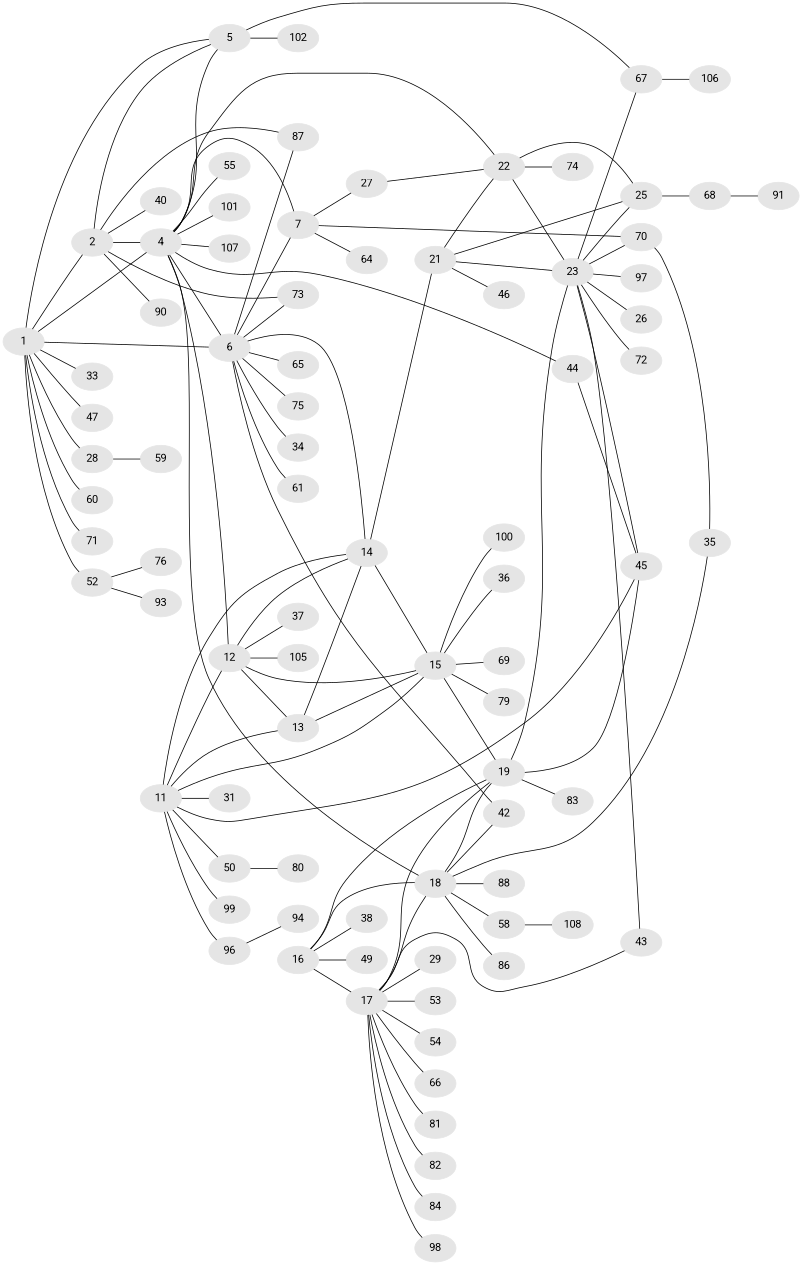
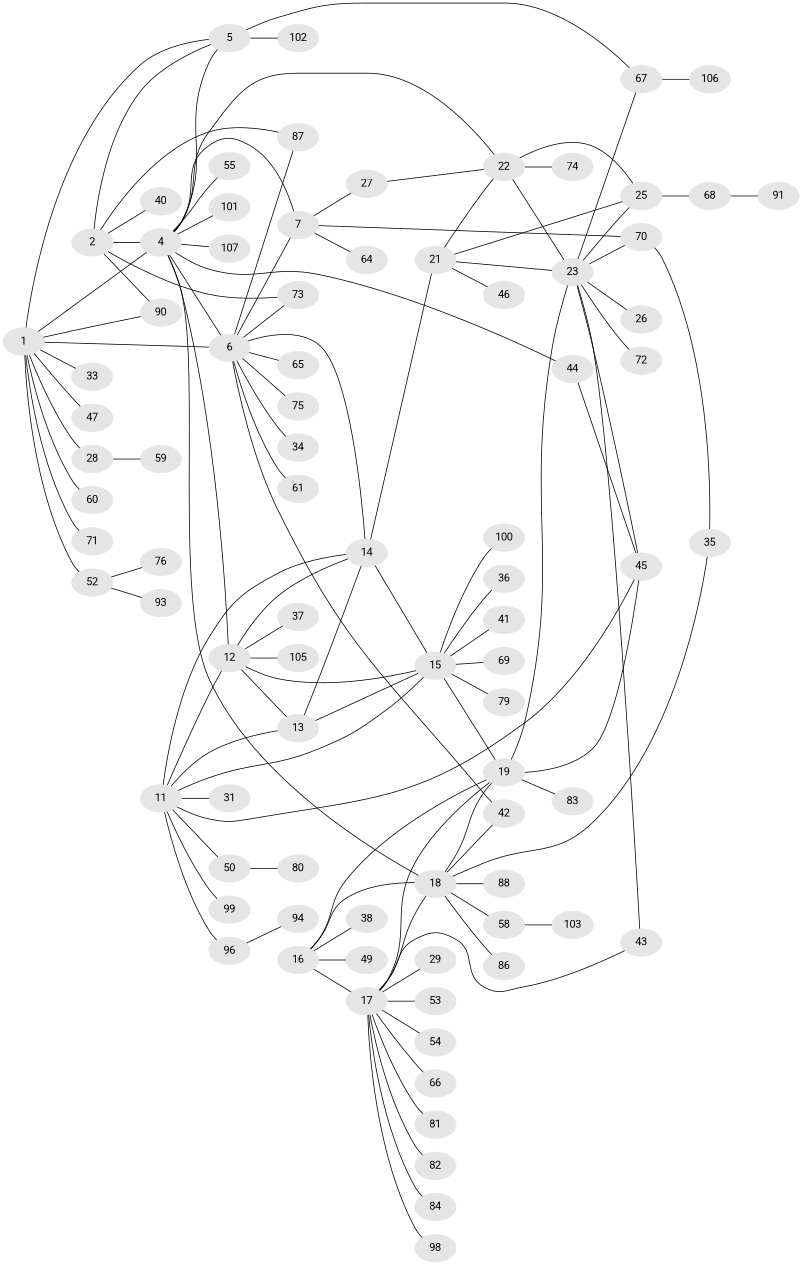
node "97": removed
edge "2" -- "1": now "90" -- "1"
node "41": added
node "108": label "108" -> "103"
